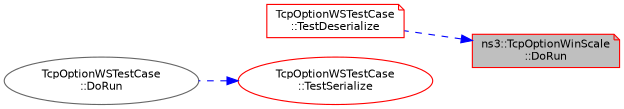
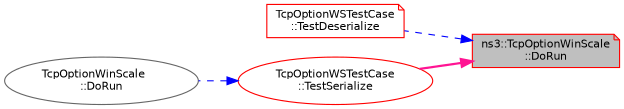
edge "TcpOptionWSTestCase ::TestSerialize" -> "ns3::TcpOptionWinScale ::DoRun": added
node "TcpOptionWSTestCase ::DoRun": label "TcpOptionWSTestCase ::DoRun" -> "TcpOptionWinScale ::DoRun"
